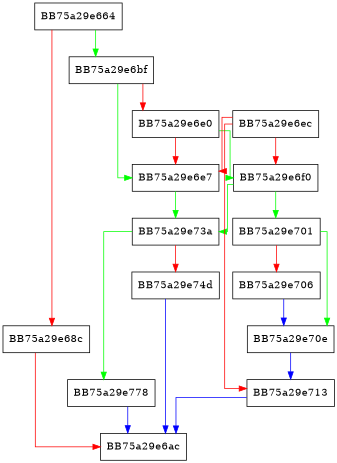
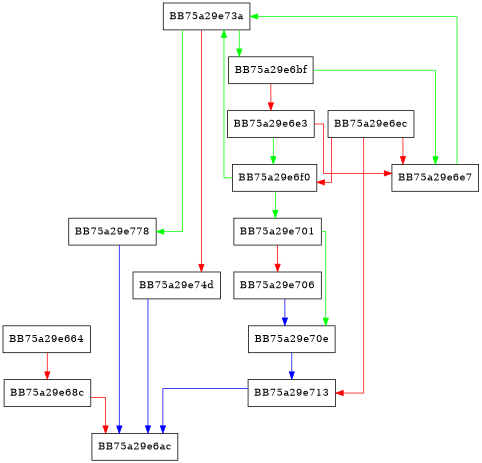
edge "BB75a29e664" -> "BB75a29e6bf": now "BB75a29e73a" -> "BB75a29e6bf"
node "BB75a29e6e0": label "BB75a29e6e0" -> "BB75a29e6e3"
